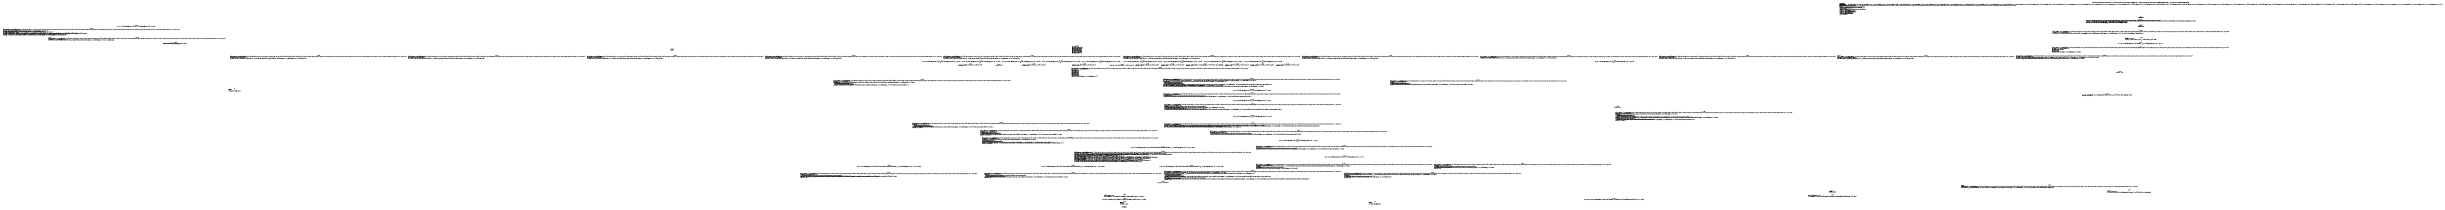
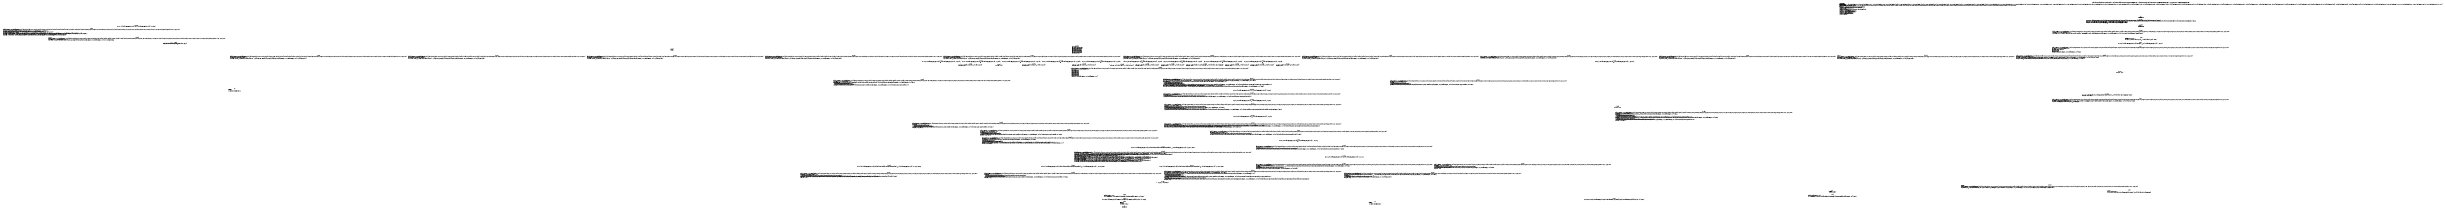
node "171: 0x0167": added
